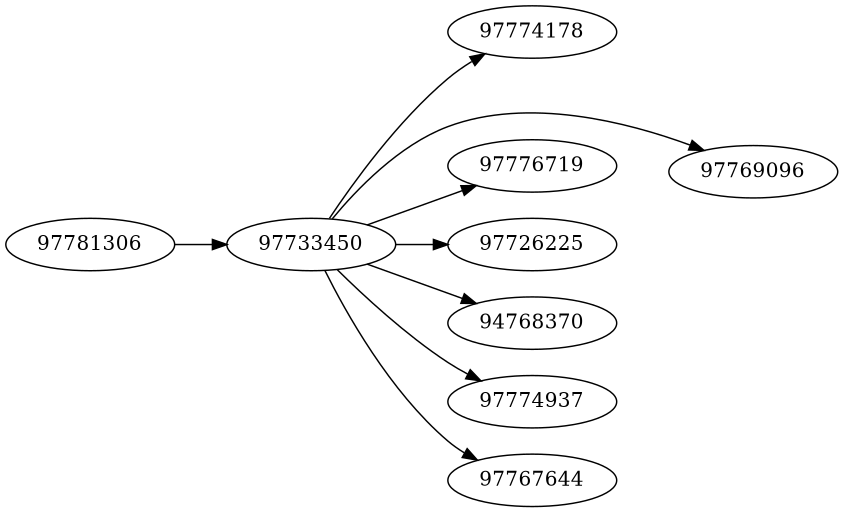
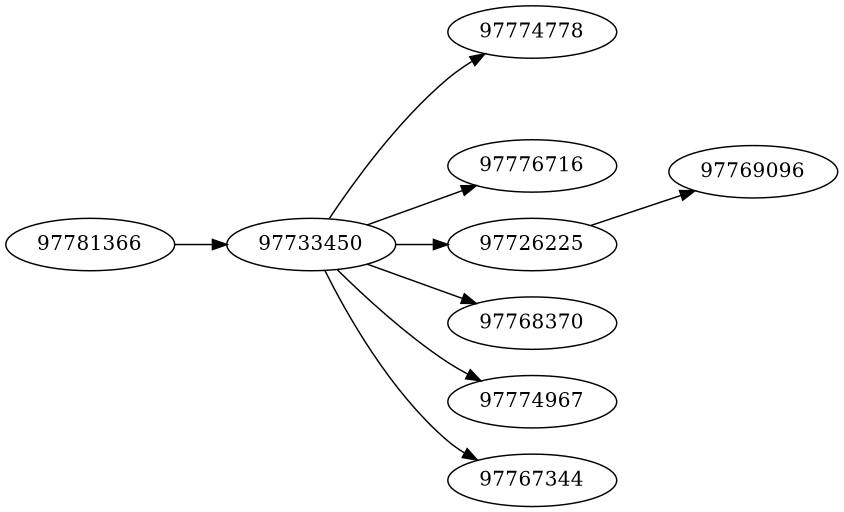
node "97774178": label "97774178" -> "97774778"
edge "97733450" -> "97769096": now "97726225" -> "97769096"
node "97776719": label "97776719" -> "97776716"
node "97781306": label "97781306" -> "97781366"
node "94768370": label "94768370" -> "97768370"
node "97774937": label "97774937" -> "97774967"
node "97767644": label "97767644" -> "97767344"
